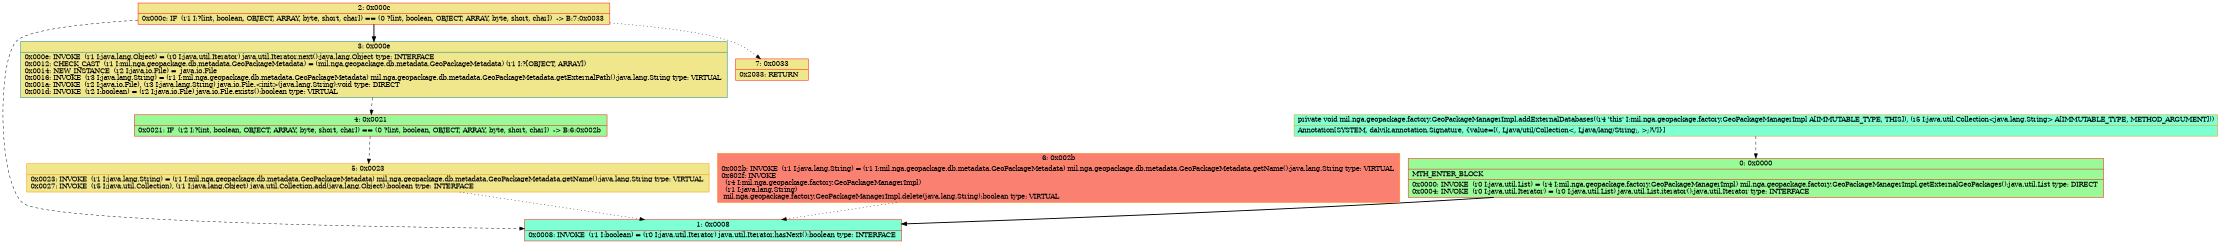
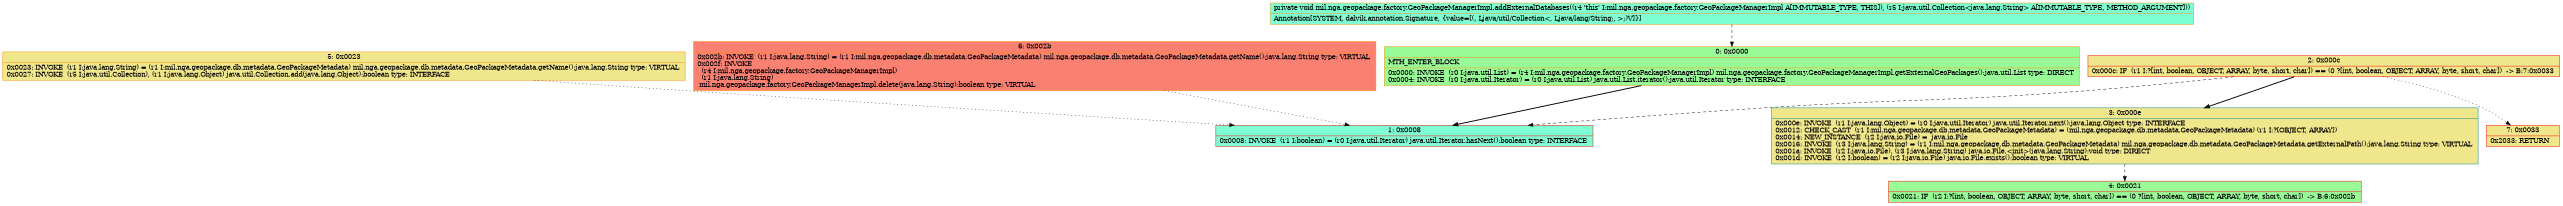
edge "4: 0x0021" -> "5: 0x0023": removed
node "6: 0x002b": text "0x602f: INVOKE" -> "0x002f: INVOKE"
node "0: 0x0000": color red -> darkorange
